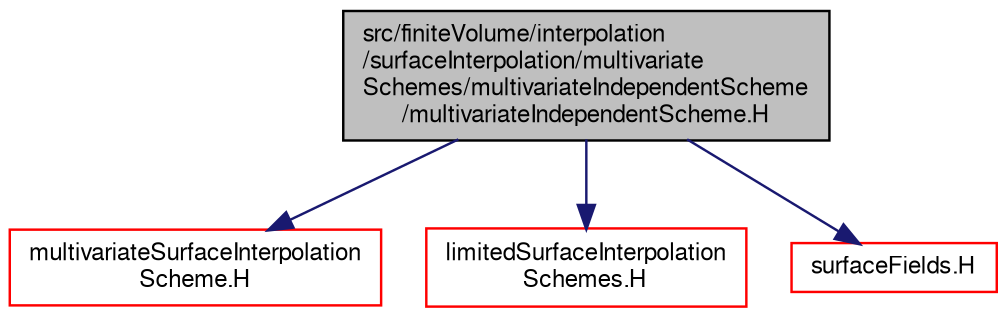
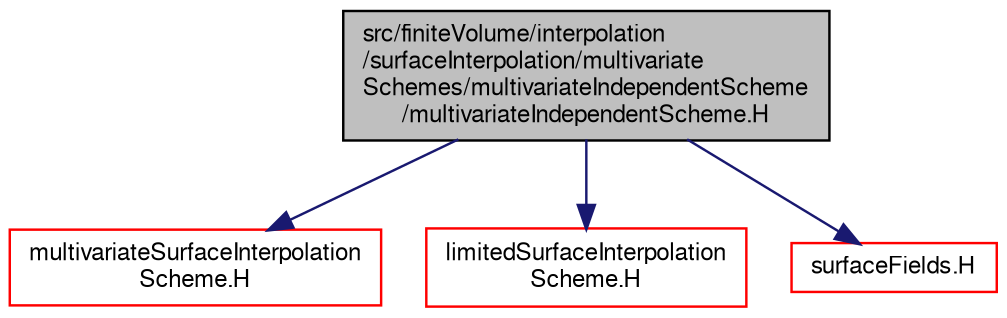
node "limitedSurfaceInterpolation Schemes.H": label "limitedSurfaceInterpolation Schemes.H" -> "limitedSurfaceInterpolation Scheme.H"
